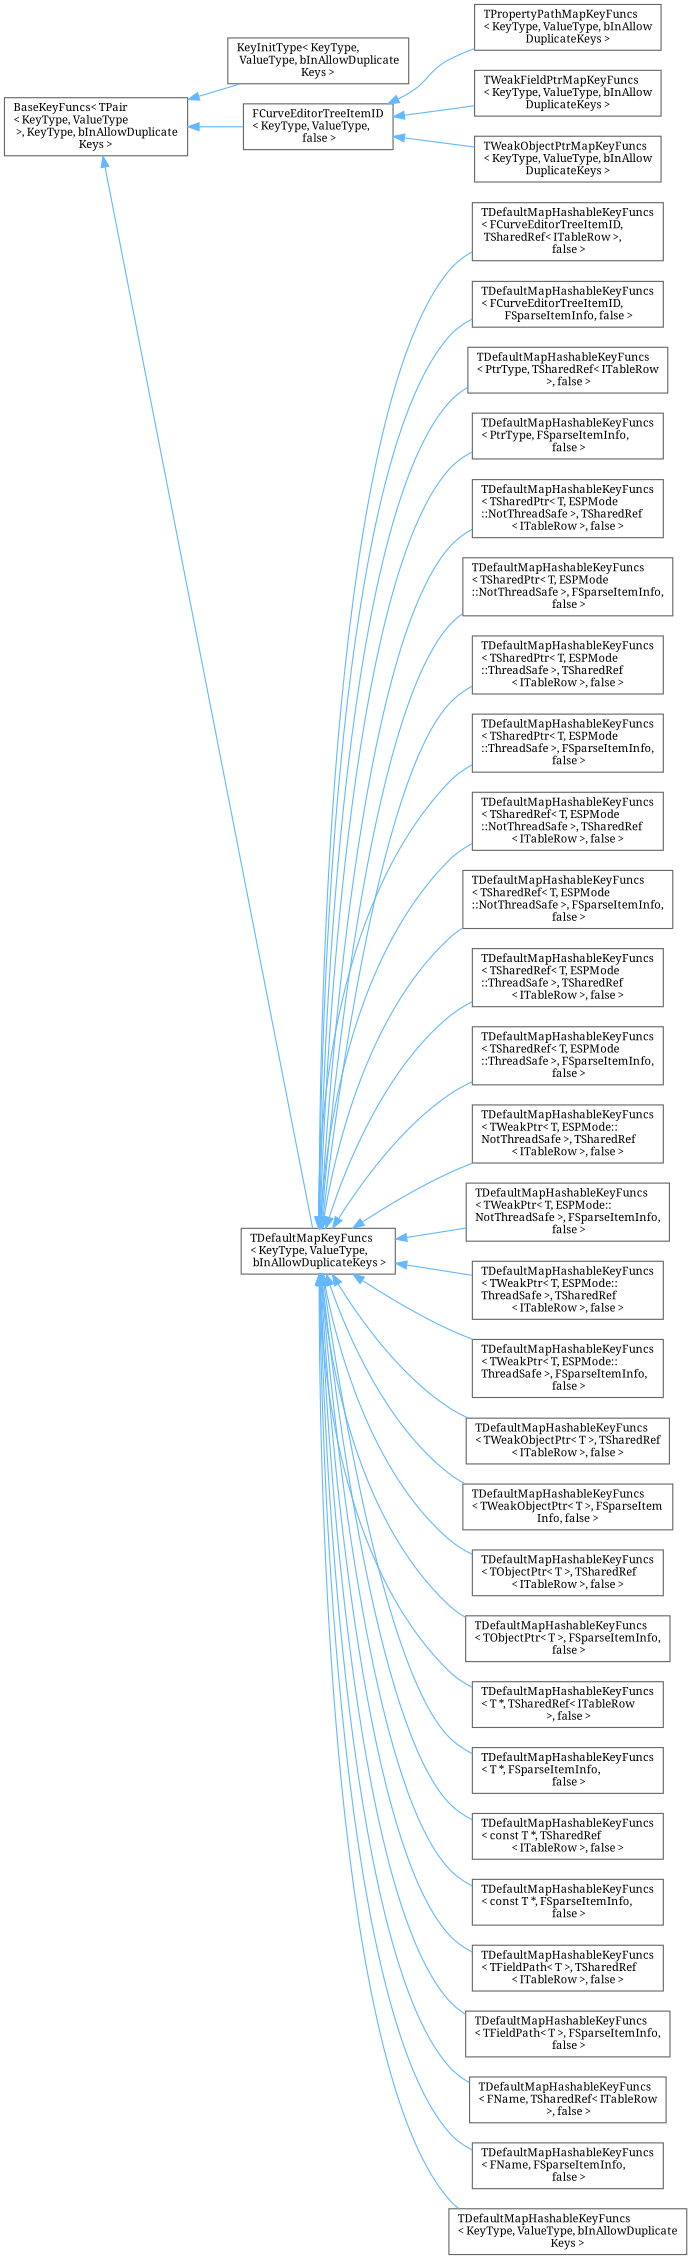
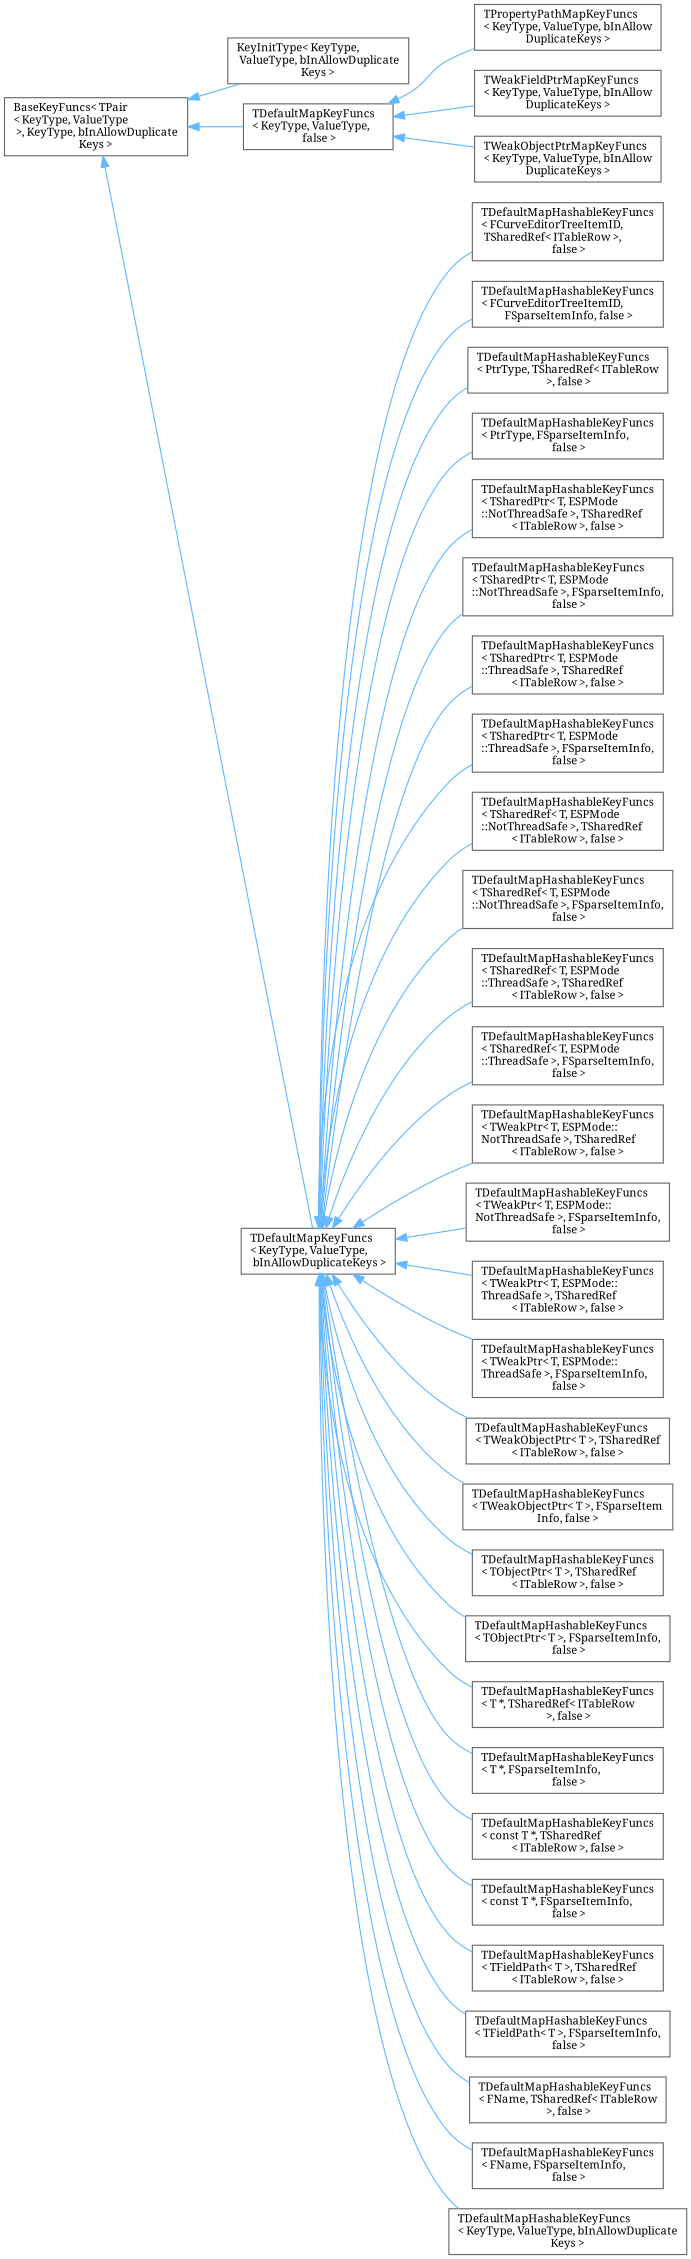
node "FCurveEditorTreeItemID < KeyType, ValueType, false >": label "FCurveEditorTreeItemID < KeyType, ValueType, false >" -> "TDefaultMapKeyFuncs < KeyType, ValueType, false >"
